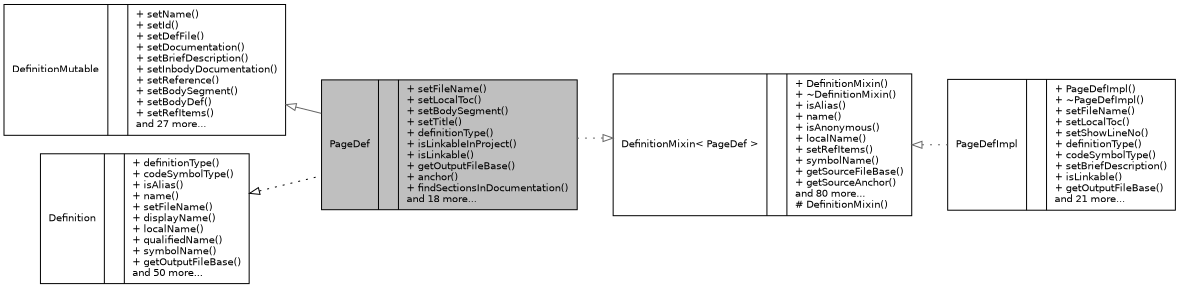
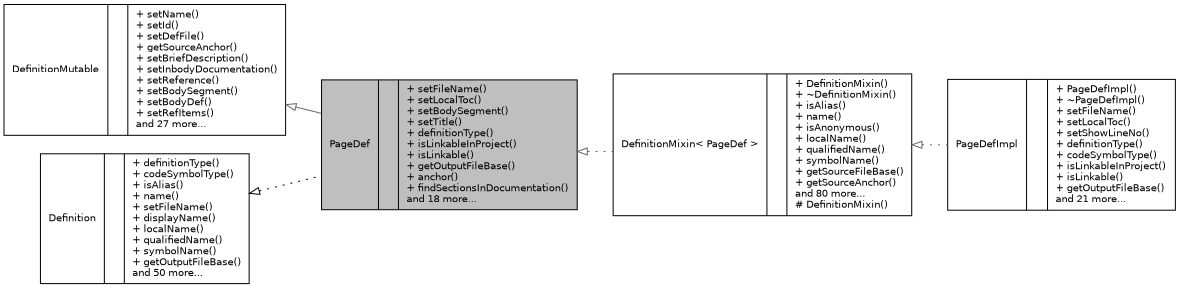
node "DefinitionMutable": text "+ setDocumentation()" -> "+ getSourceAnchor()"
edge "PageDef" -> "DefinitionMixin< PageDef >": reversed
node "DefinitionMixin< PageDef >": text "+ setRefItems()" -> "+ qualifiedName()"
node "PageDefImpl": text "+ setBriefDescription()" -> "+ isLinkableInProject()"
